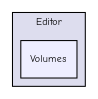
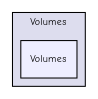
cluster "Editor": label "Editor" -> "Volumes"
